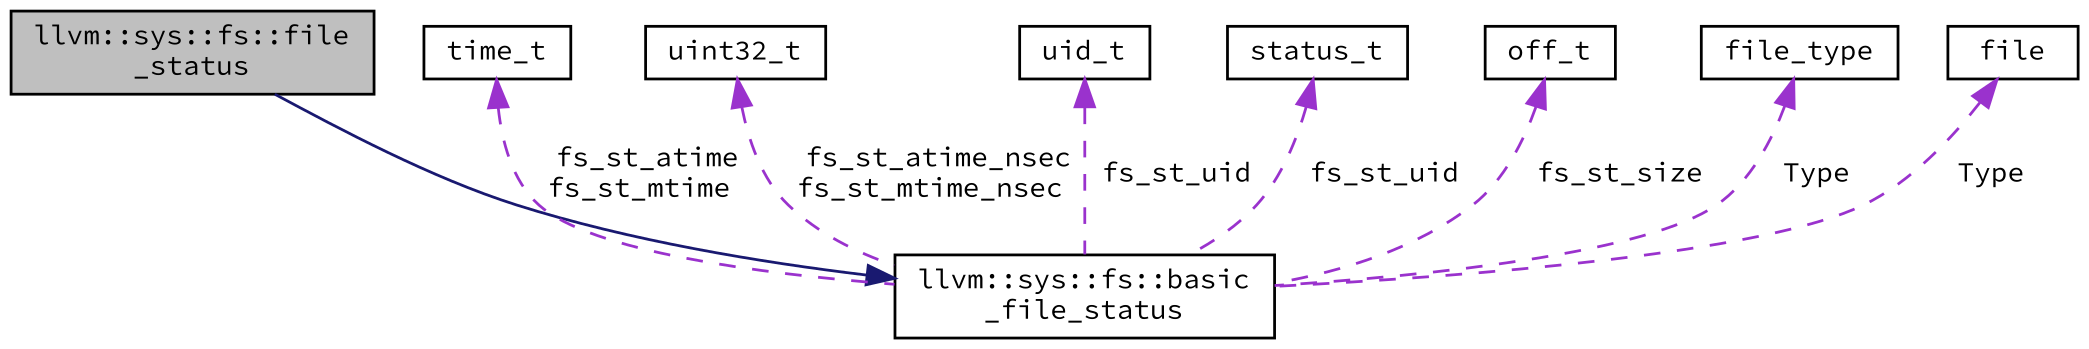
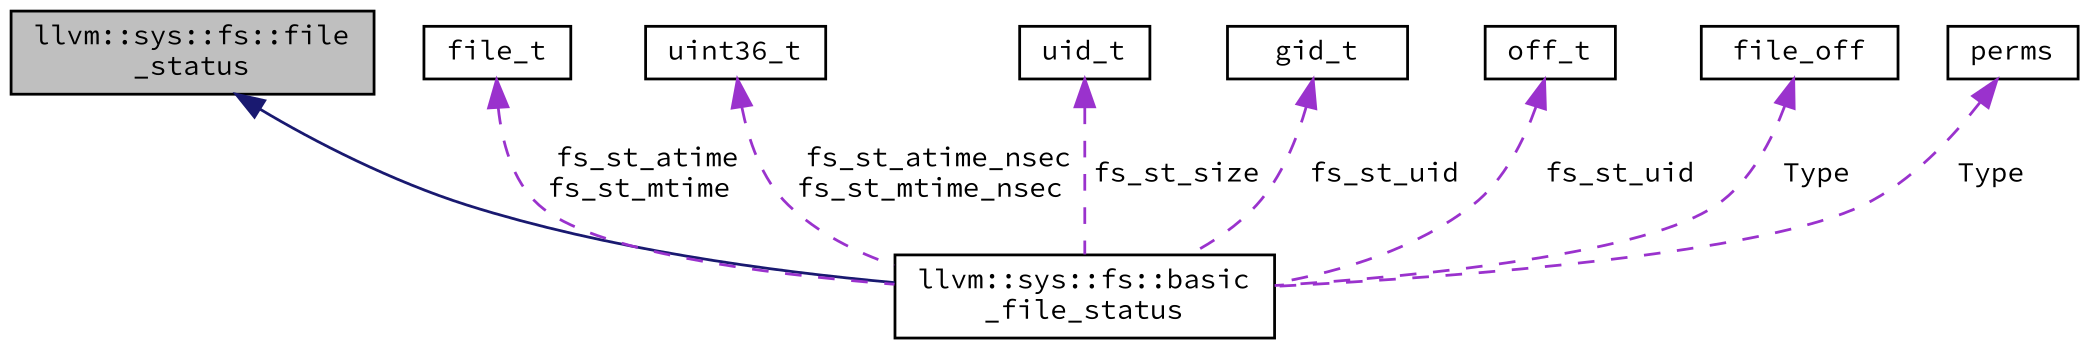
node "time_t": label "time_t" -> "file_t"
node "uint32_t": label "uint32_t" -> "uint36_t"
node "status_t": label "status_t" -> "gid_t"
node "file_type": label "file_type" -> "file_off"
node "file": label "file" -> "perms"
edge "llvm::sys::fs::basic _file_status" -> "uid_t": label " fs_st_uid" -> " fs_st_size"
edge "llvm::sys::fs::basic _file_status" -> "off_t": label " fs_st_size" -> " fs_st_uid"
edge "llvm::sys::fs::file _status" -> "llvm::sys::fs::basic _file_status": reversed
